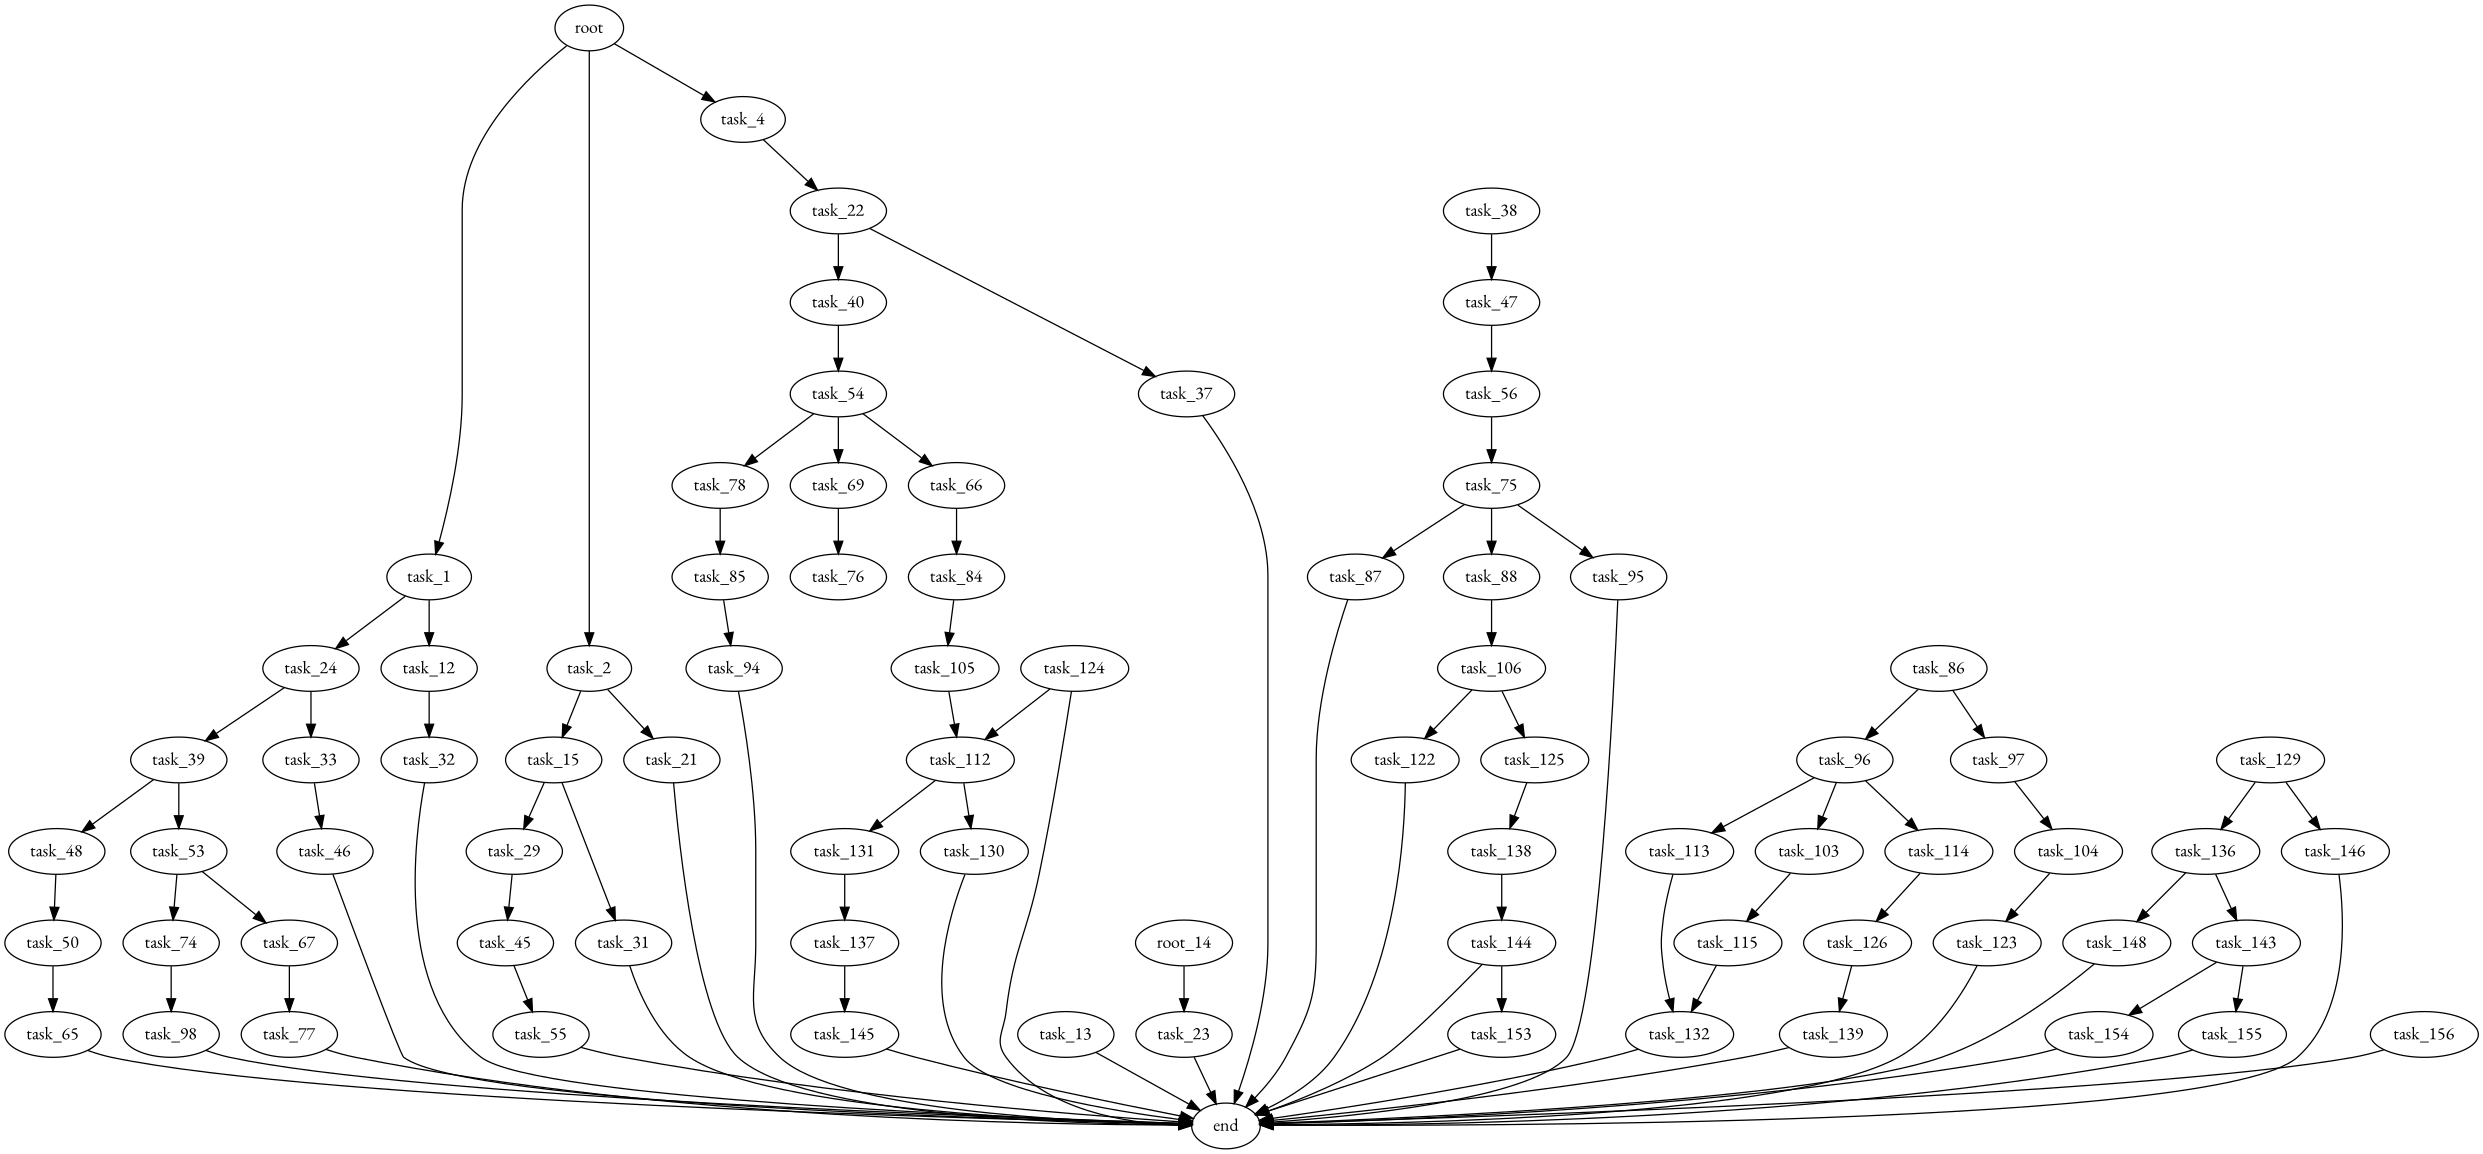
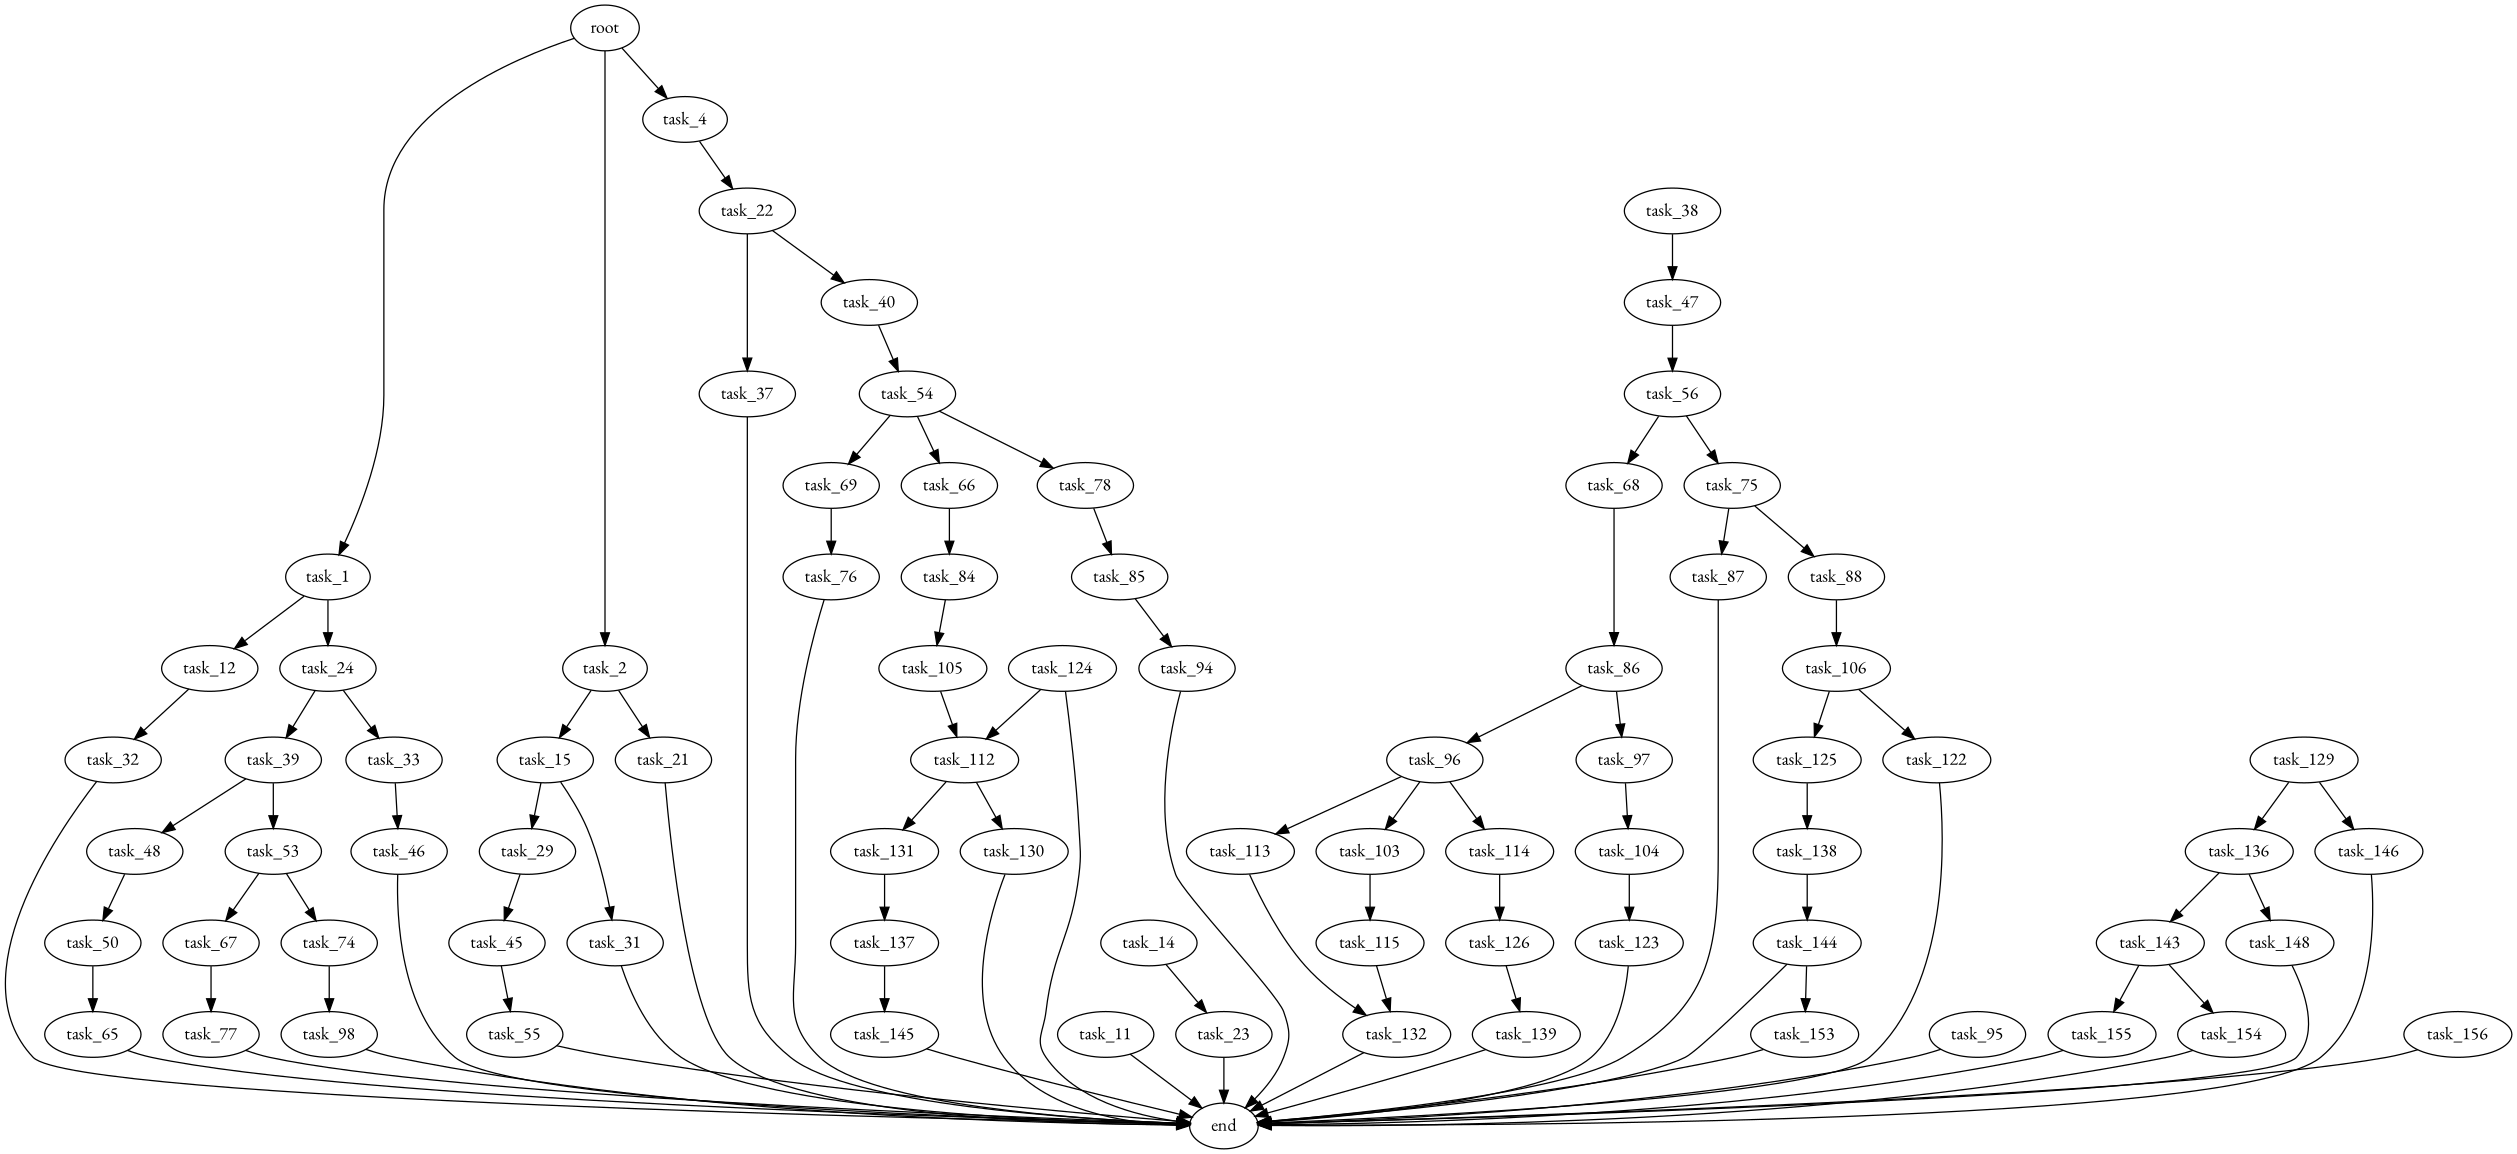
node "task_68": added
edge "task_75" -> "task_95": removed
node "root_14": label "root_14" -> "task_14"
edge "task_76" -> "end": added
node "task_13": label "task_13" -> "task_11"
